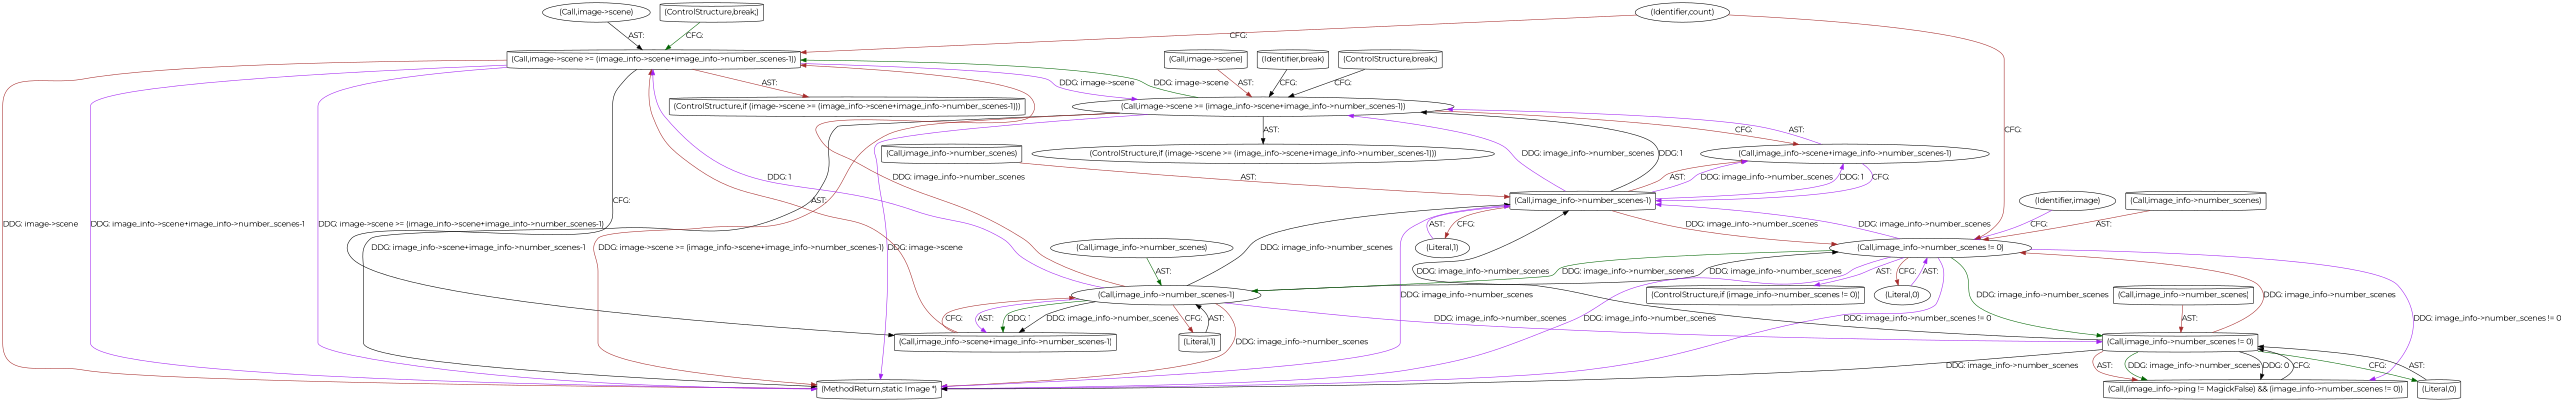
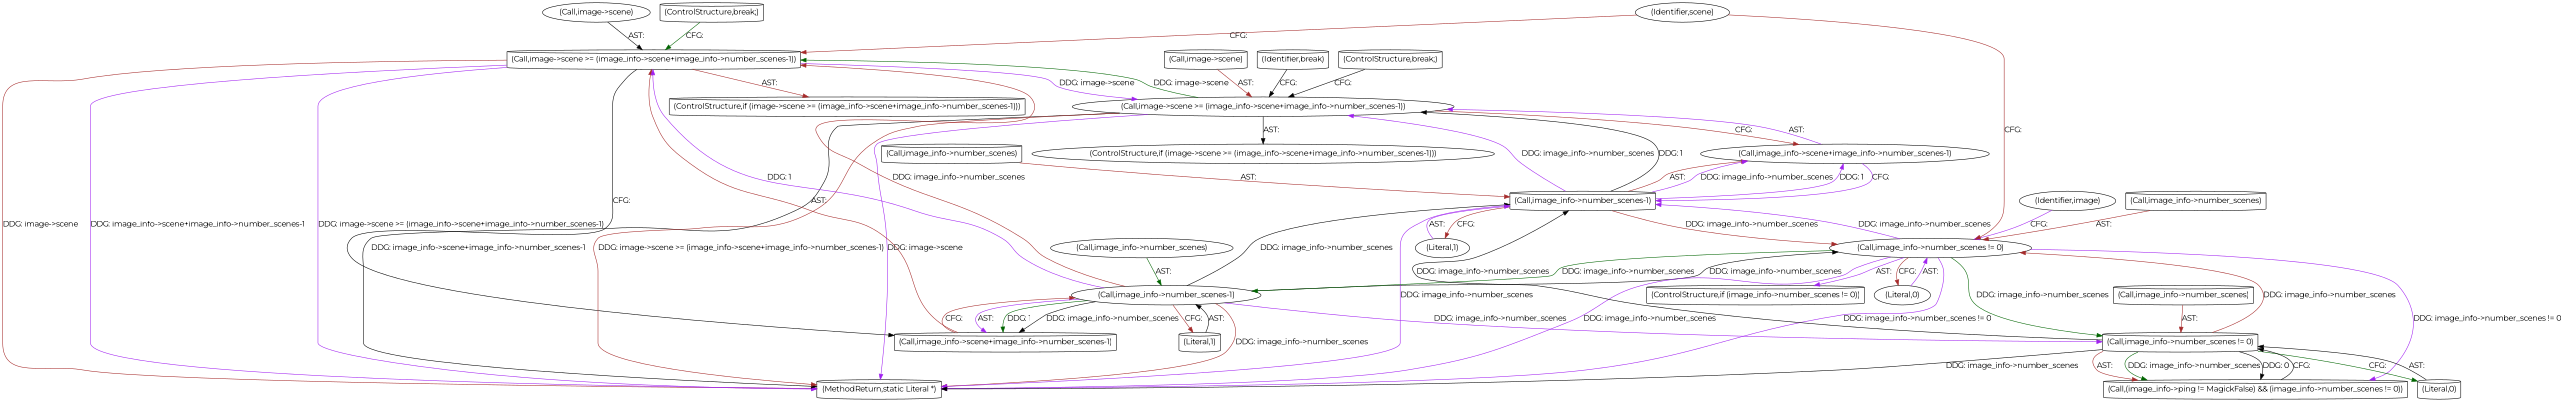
node "(Identifier,count)": label "(Identifier,count)" -> "(Identifier,scene)"
node "(MethodReturn,static Image *)": label "(MethodReturn,static Image *)" -> "(MethodReturn,static Literal *)"
